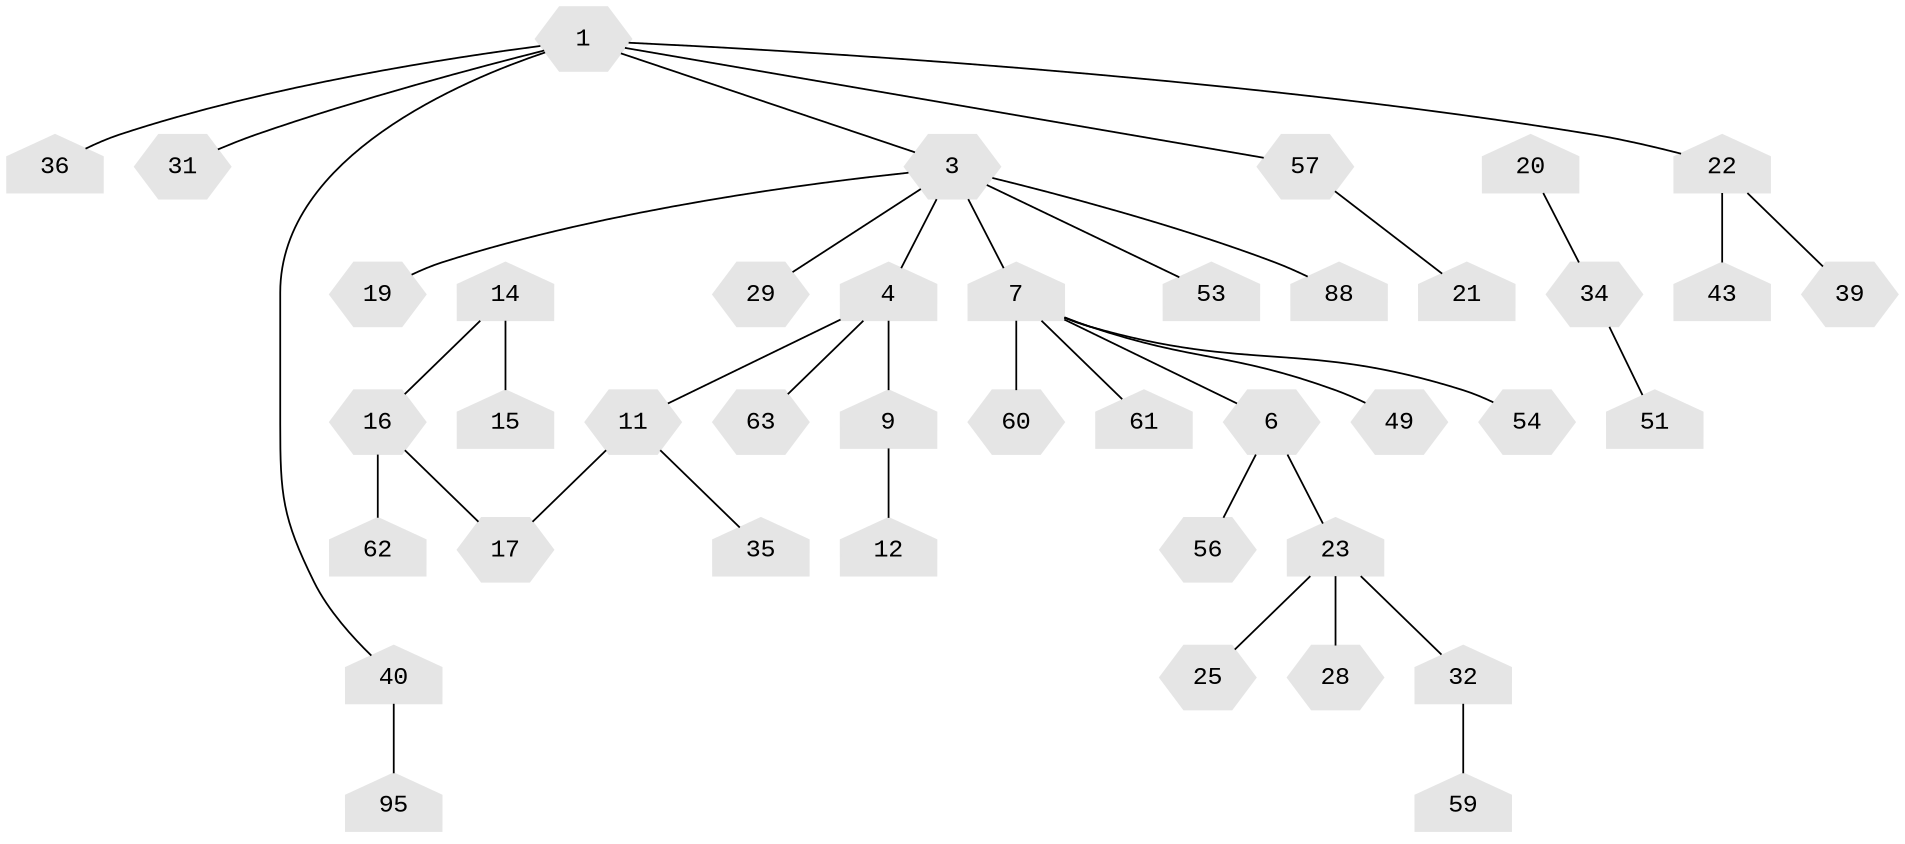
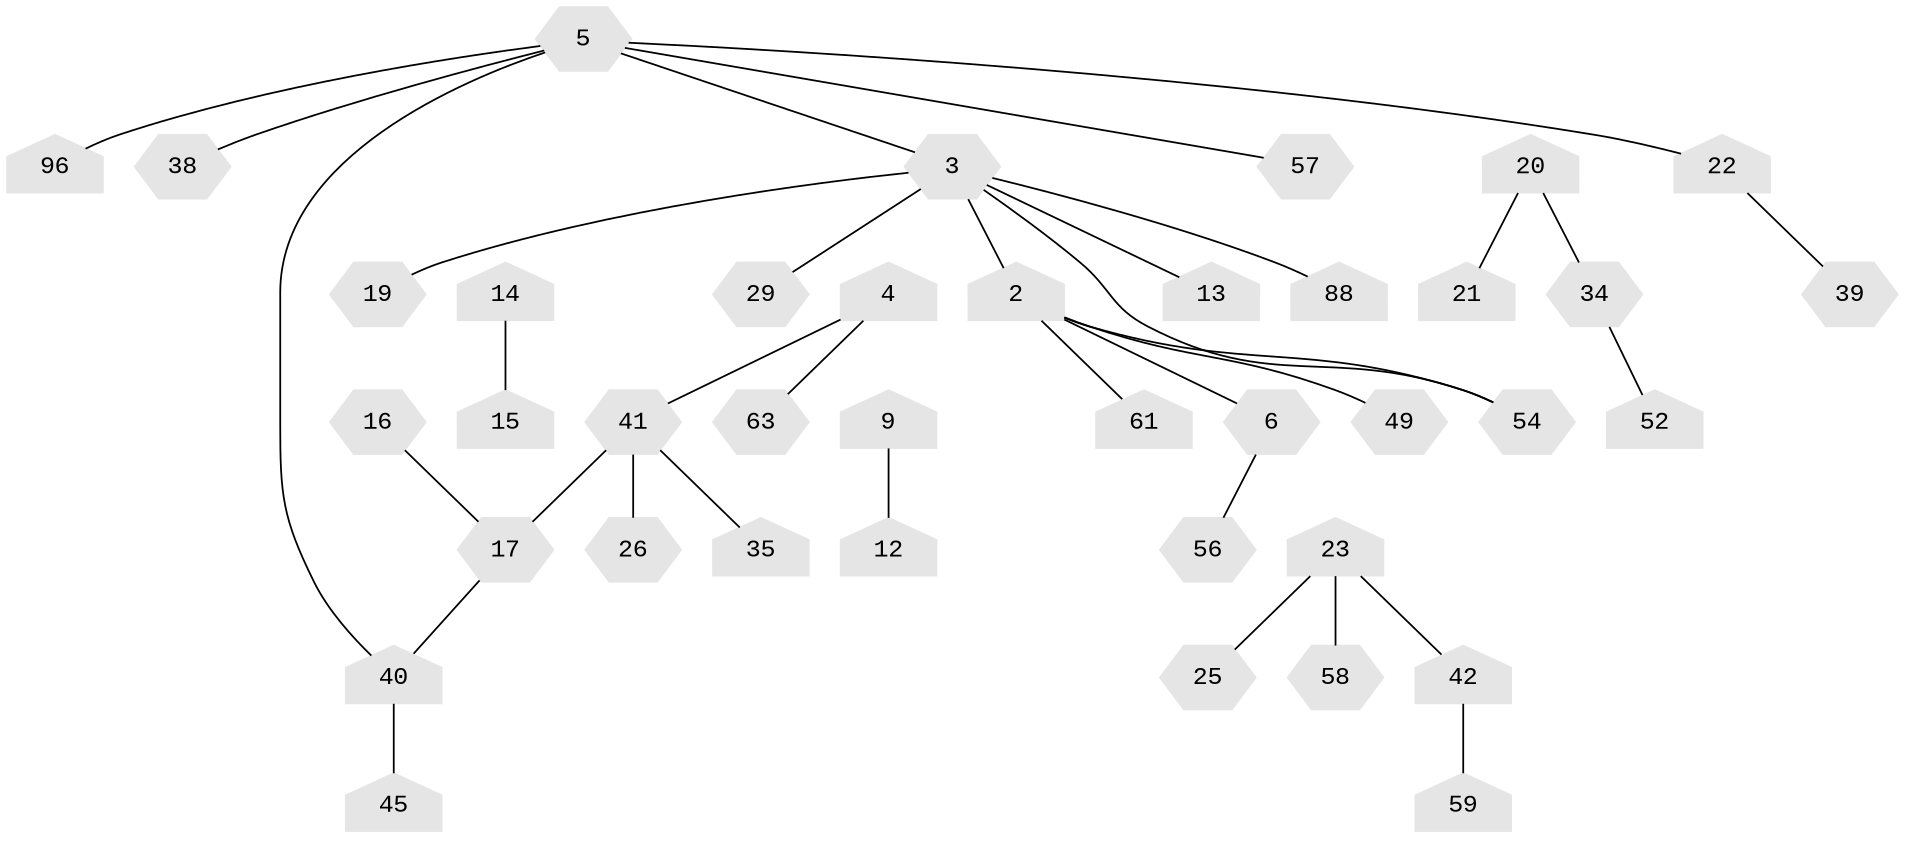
node "1": label "1" -> "5"
node "36": label "36" -> "96"
node "31": label "31" -> "38"
edge "57" -- "21": now "20" -- "21"
edge "3" -- "4": now "3" -- "54"
node "7": label "7" -> "2"
node "53": label "53" -> "13"
node "43": removed
edge "4" -- "9": removed
edge "14" -- "16": removed
node "11": label "11" -> "41"
node "60": removed
node "51": label "51" -> "52"
edge "6" -- "23": removed
node "62": removed
node "26": added
edge "17" -- "40": added
node "28": label "28" -> "58"
node "32": label "32" -> "42"
node "95": label "95" -> "45"
